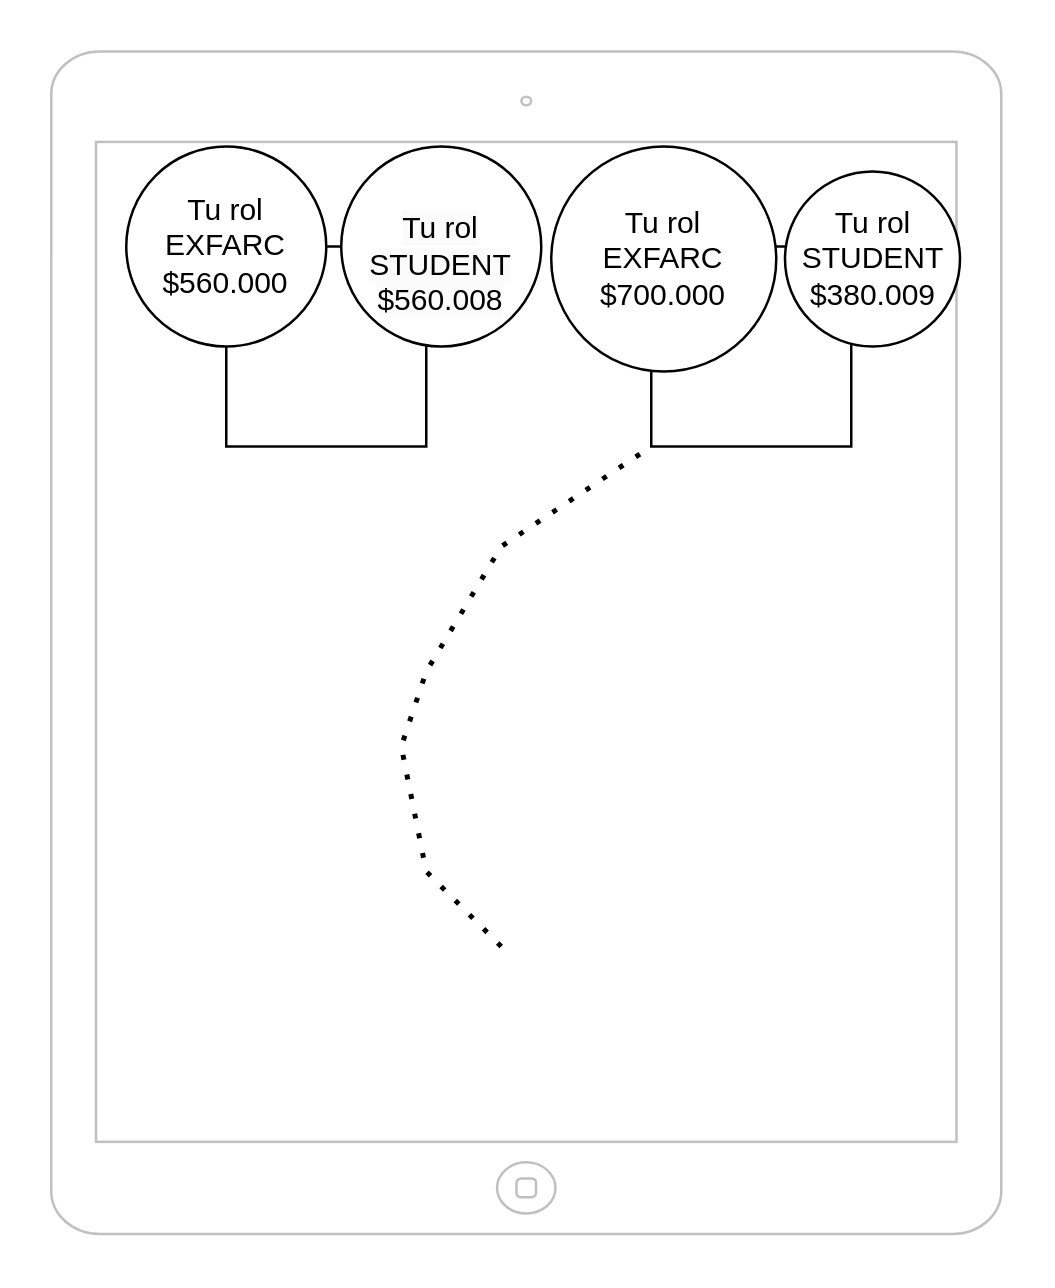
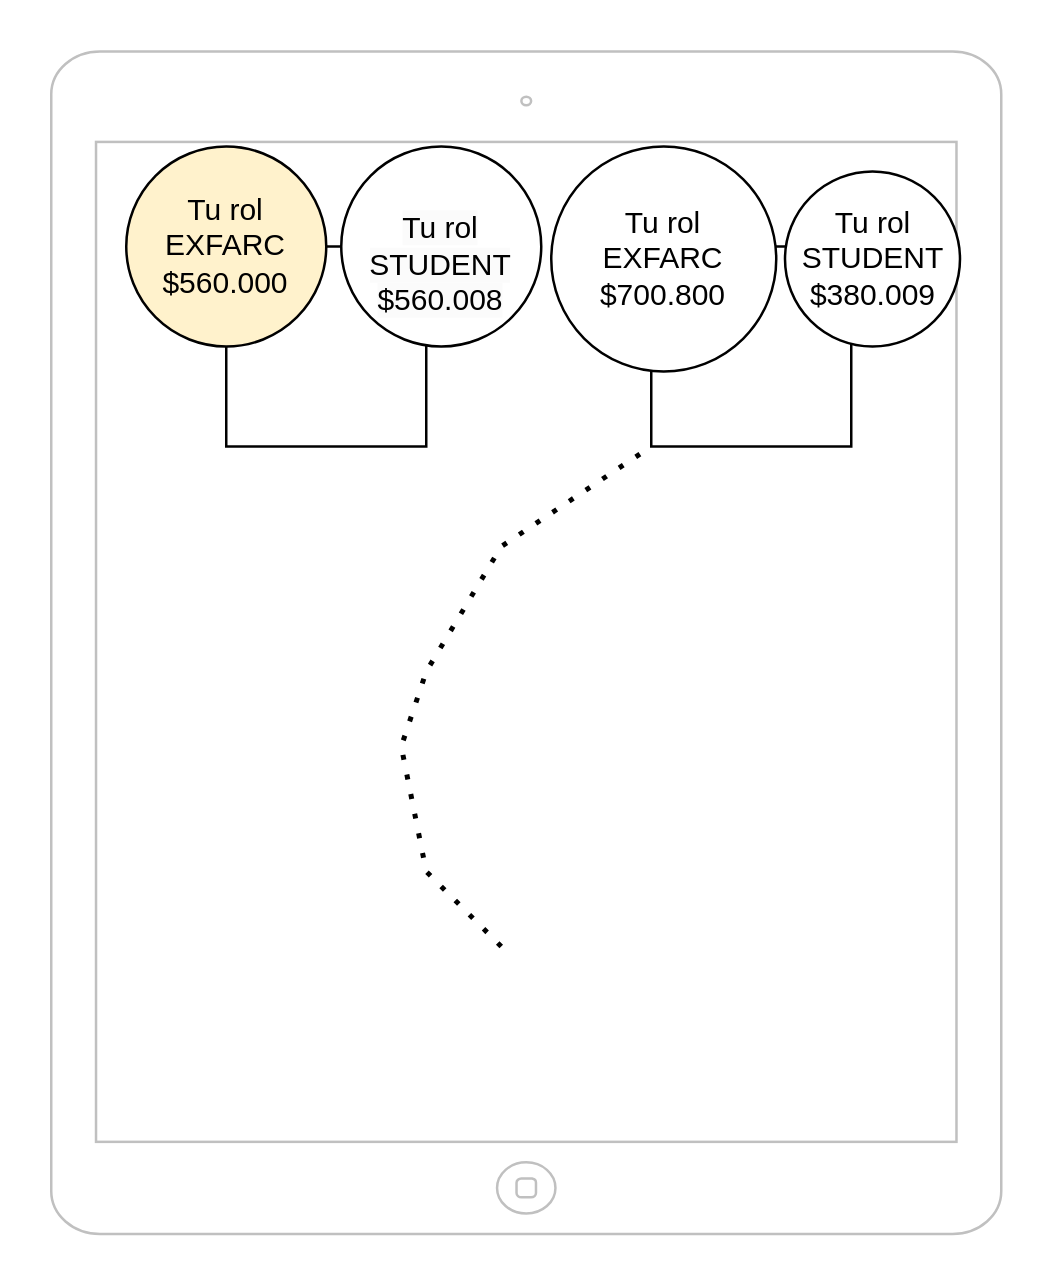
node "Tu rol EXFARC $560.000": fillcolor #ffffff -> #fff2cc
node "Tu rolEXFARC $700.000": label "Tu rolEXFARC $700.000" -> "Tu rolEXFARC $700.800"
